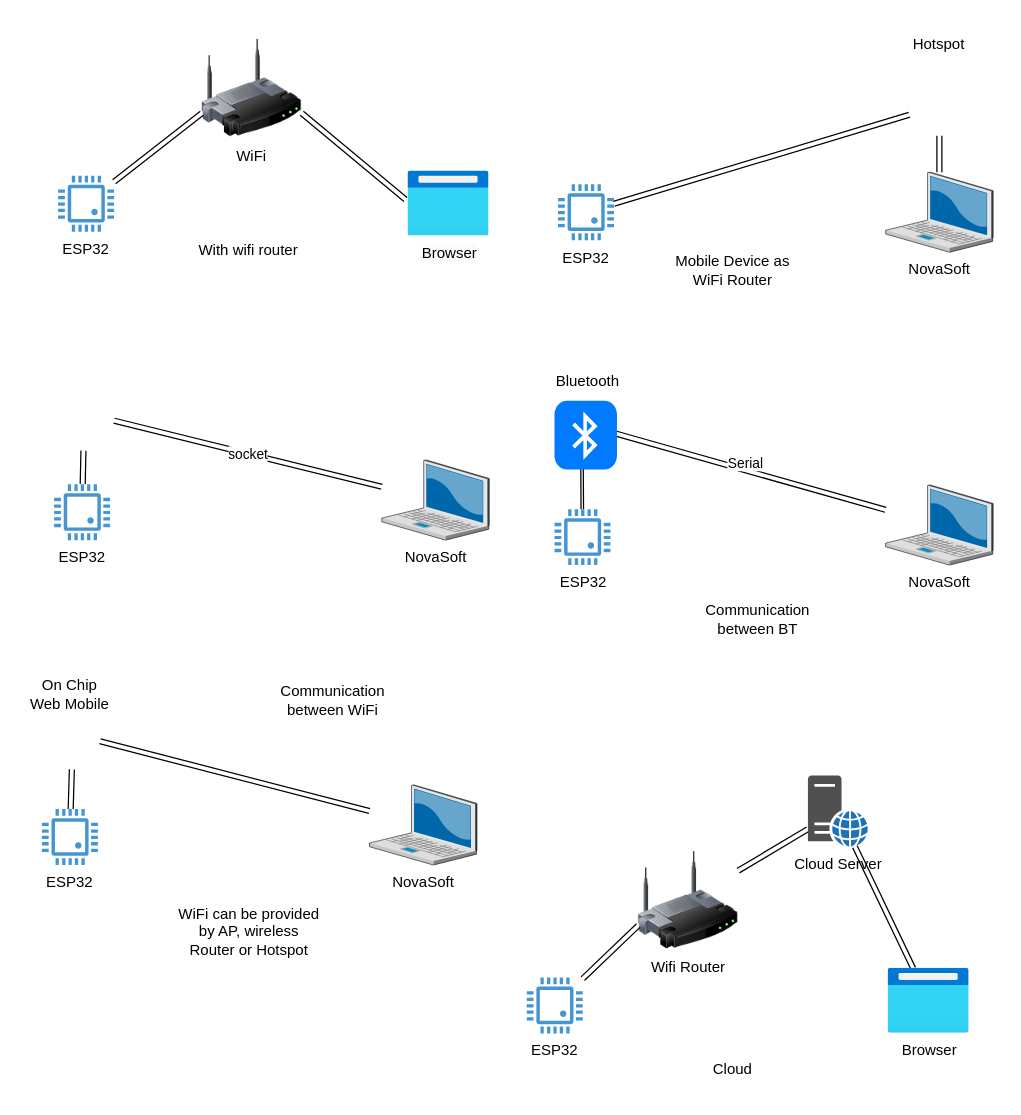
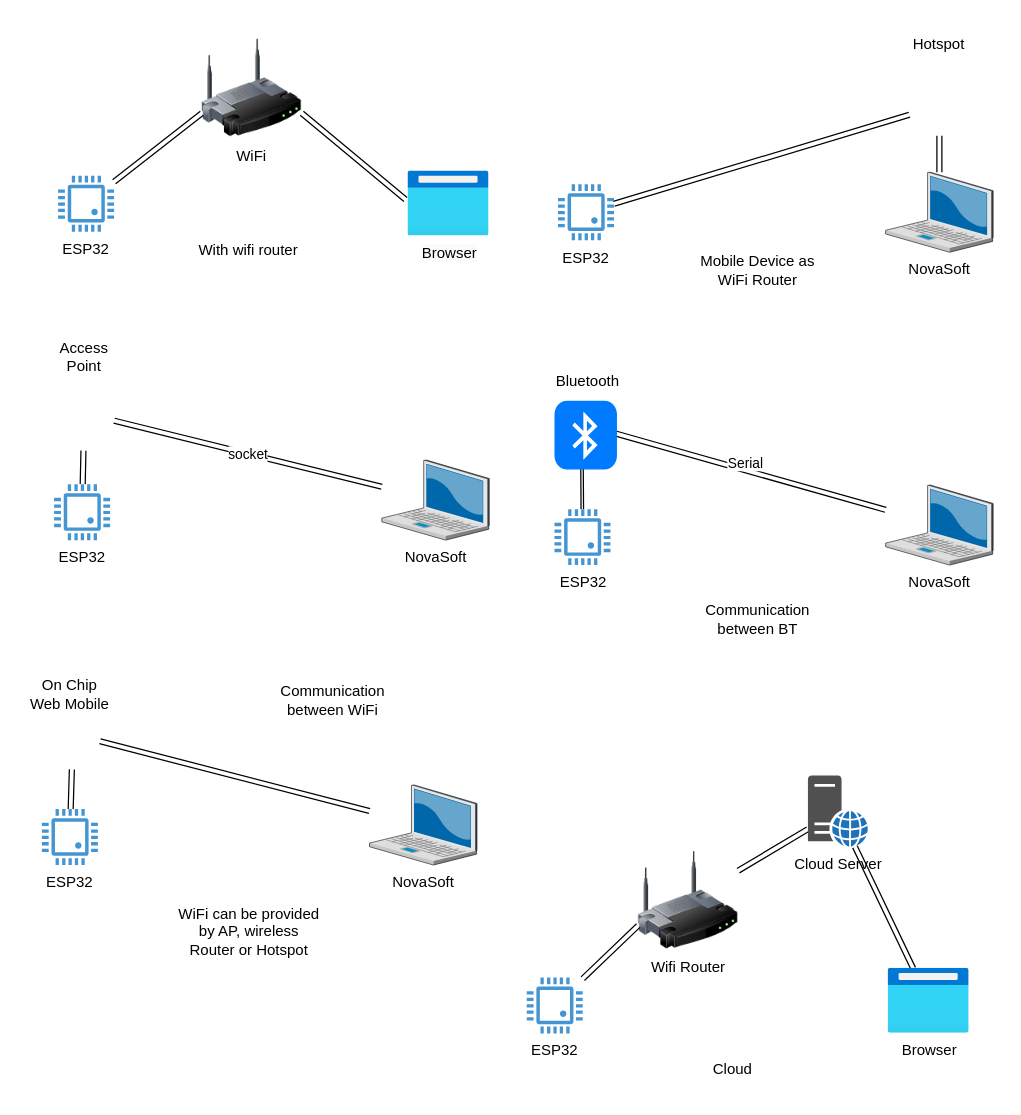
node "Mobile Device as WiFi Router": moved (733, 271) -> (758, 271)
node "Access Point": added
